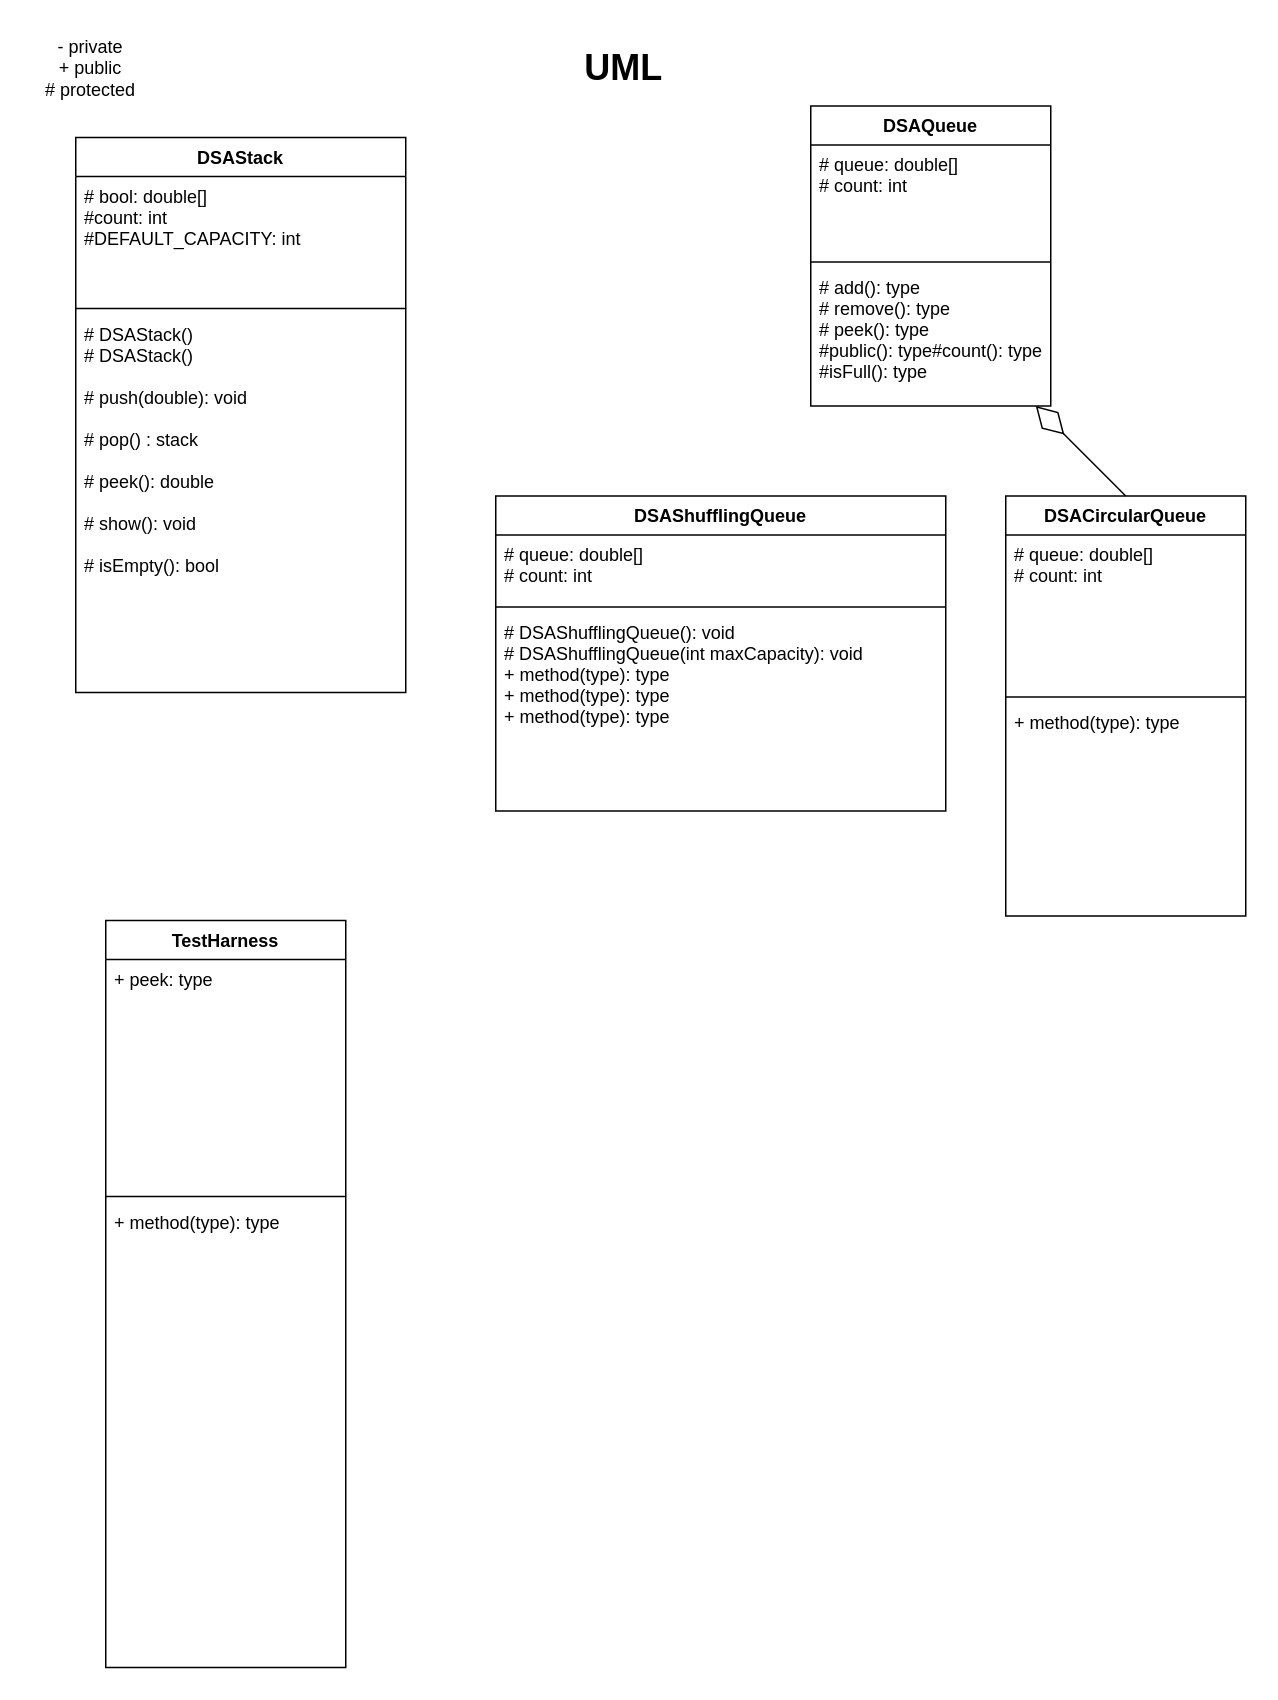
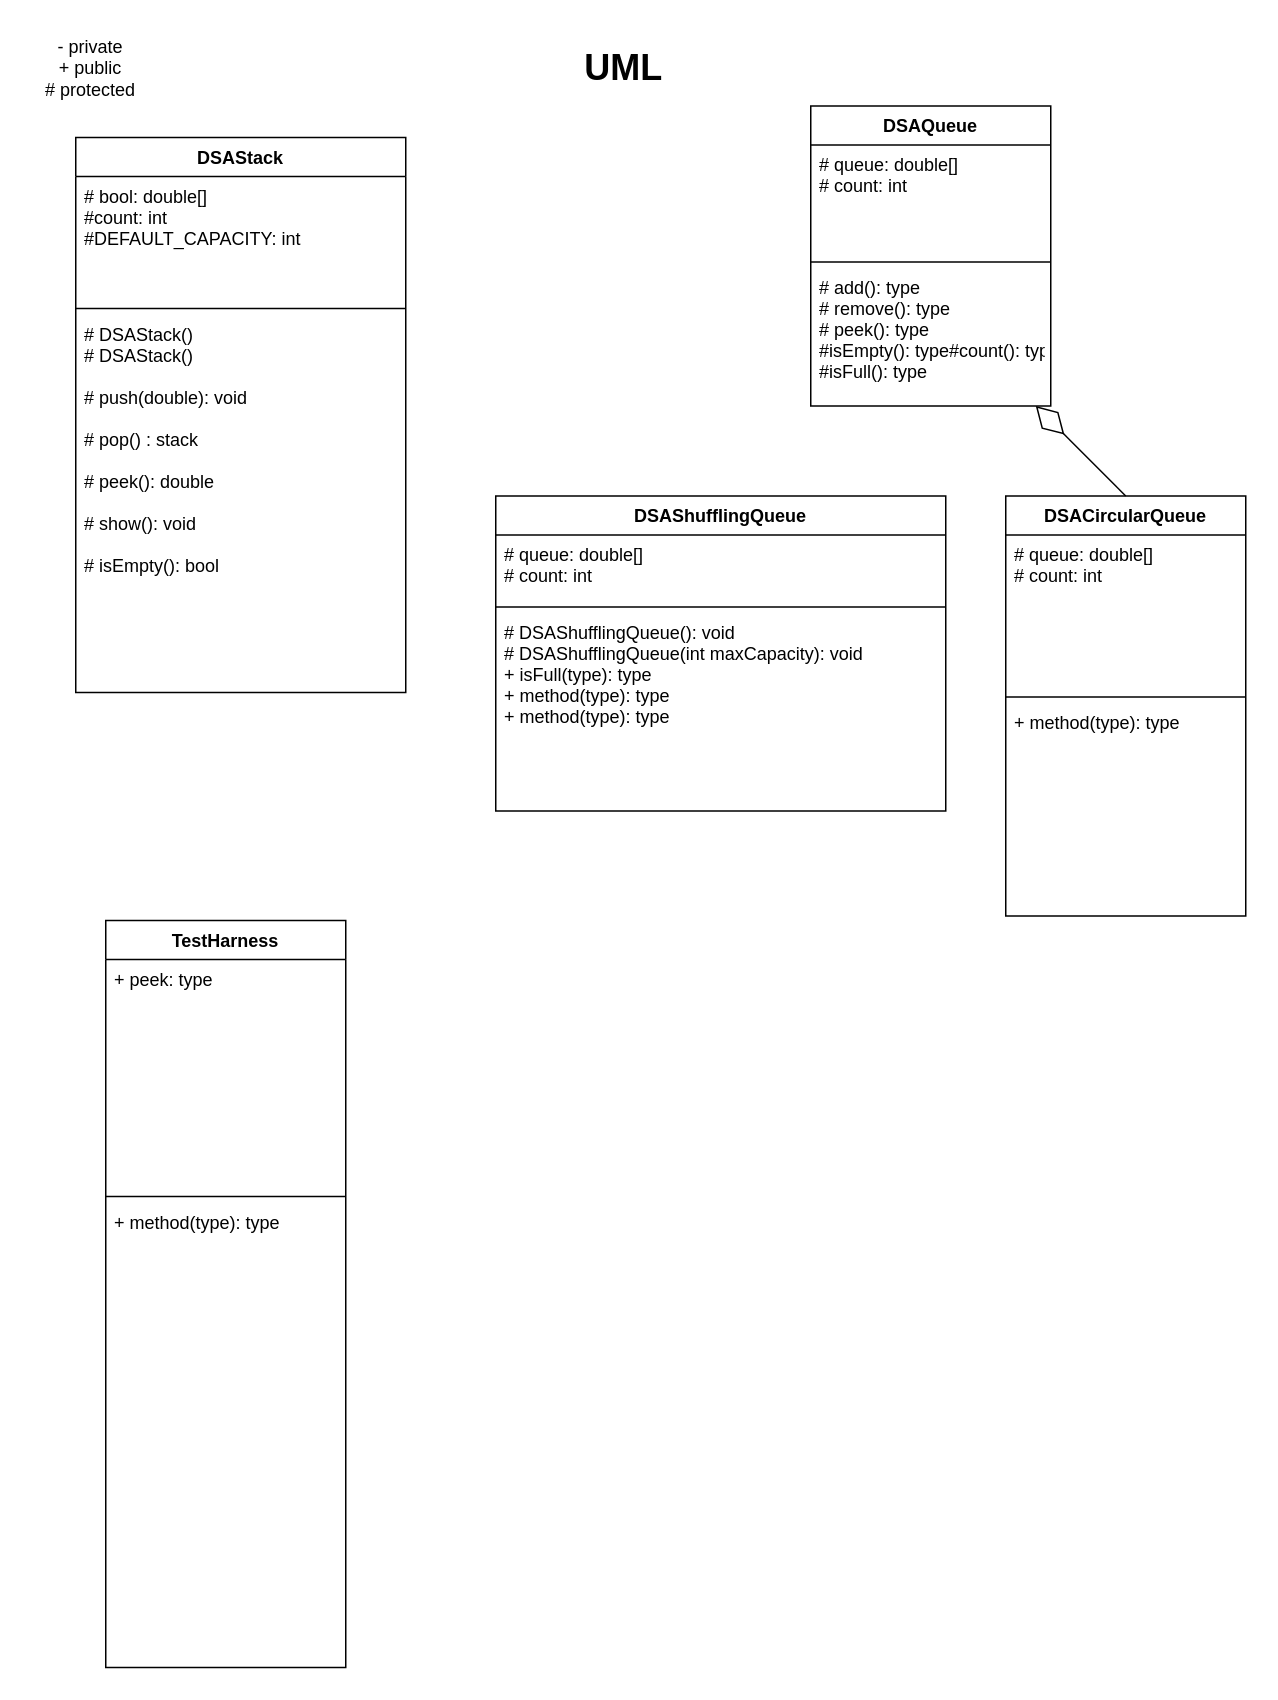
node "# add(): type # remove(): type # peek(): type #public(): type#count(): type #isFull(): type": label "# add(): type # remove(): type # peek(): type #public(): type#count(): type #isFull(): type" -> "# add(): type # remove(): type # peek(): type #isEmpty(): type#count(): type #isFull(): type"
node "# DSAShufflingQueue(): void # DSAShufflingQueue(int maxCapacity): void + method(type): type + method(type): type + method(type): type": label "# DSAShufflingQueue(): void # DSAShufflingQueue(int maxCapacity): void + method(type): type + method(type): type + method(type): type" -> "# DSAShufflingQueue(): void # DSAShufflingQueue(int maxCapacity): void + isFull(type): type + method(type): type + method(type): type"
